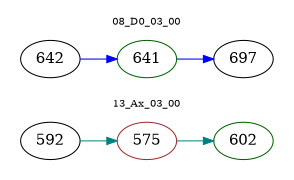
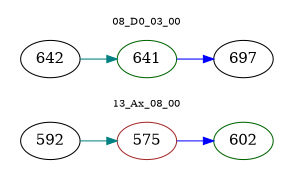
edge "642" -> "641": color blue -> teal
cluster "13_Ax_03_00": label "13_Ax_03_00" -> "13_Ax_08_00"
edge "575" -> "602": color teal -> blue
